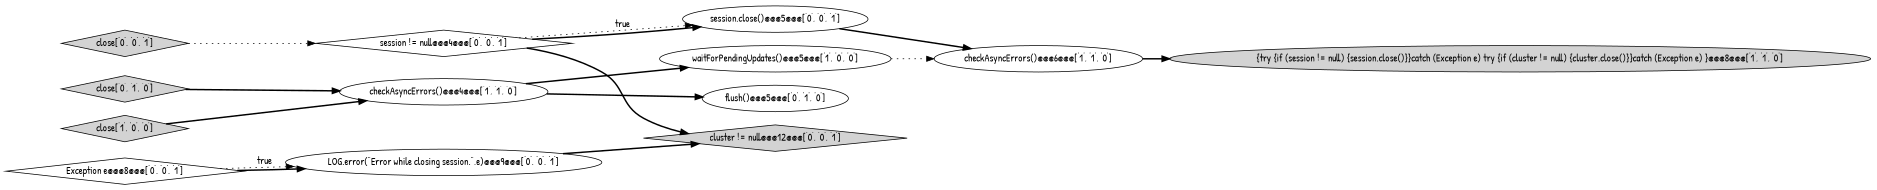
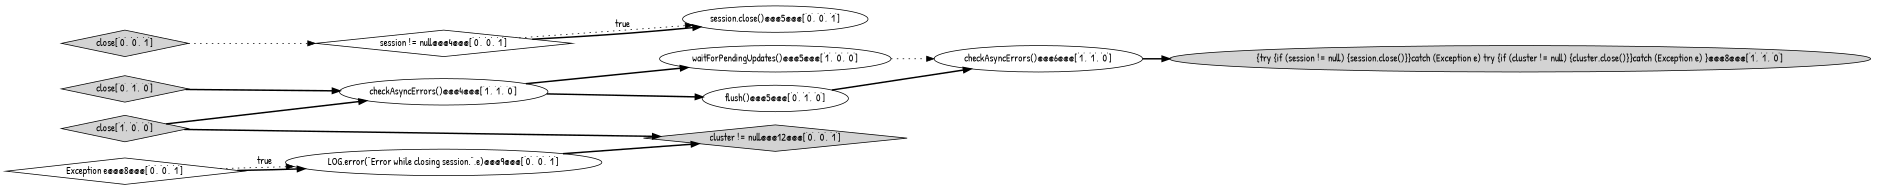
edge "session.close()@@@5@@@['0', '0', '1']" -> "checkAsyncErrors()@@@6@@@['1', '1', '0']": now "flush()@@@5@@@['0', '1', '0']" -> "checkAsyncErrors()@@@6@@@['1', '1', '0']"
edge "session != null@@@4@@@['0', '0', '1']" -> "cluster != null@@@12@@@['0', '0', '1']": now "close['1', '0', '0']" -> "cluster != null@@@12@@@['0', '0', '1']"
